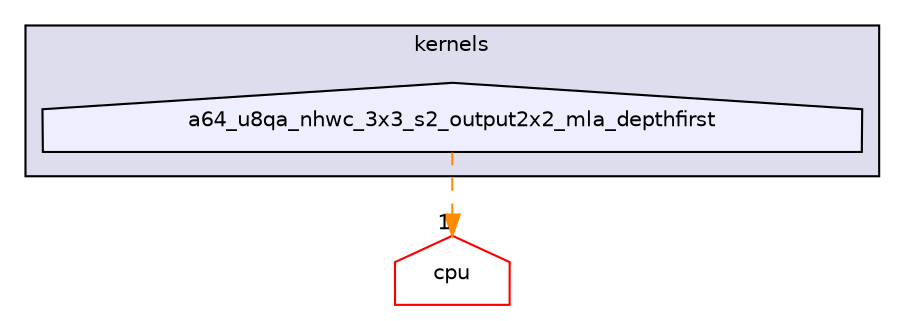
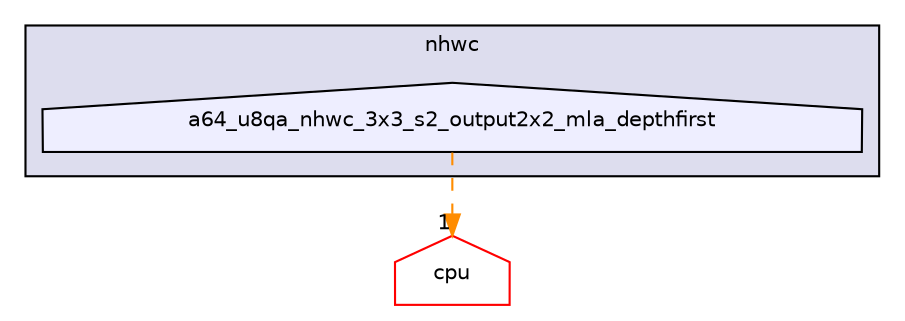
cluster "kernels": label "kernels" -> "nhwc"
